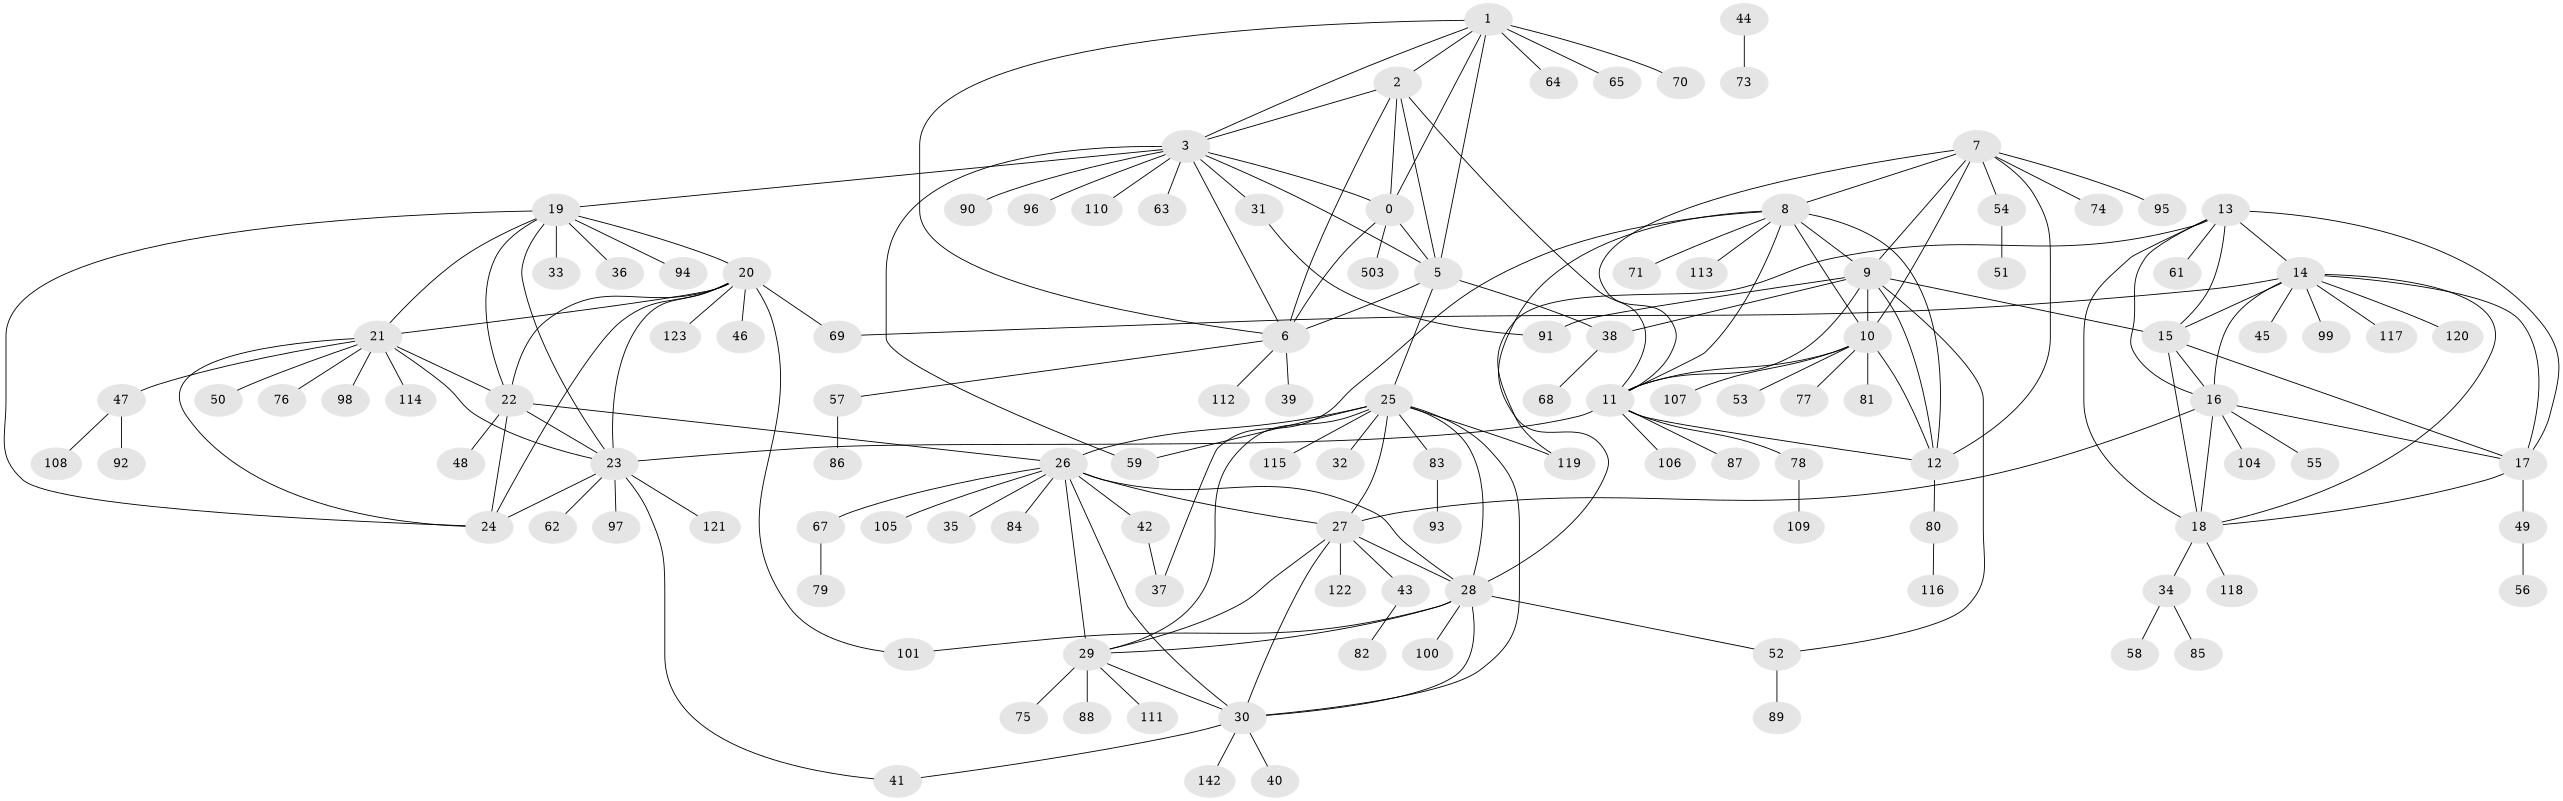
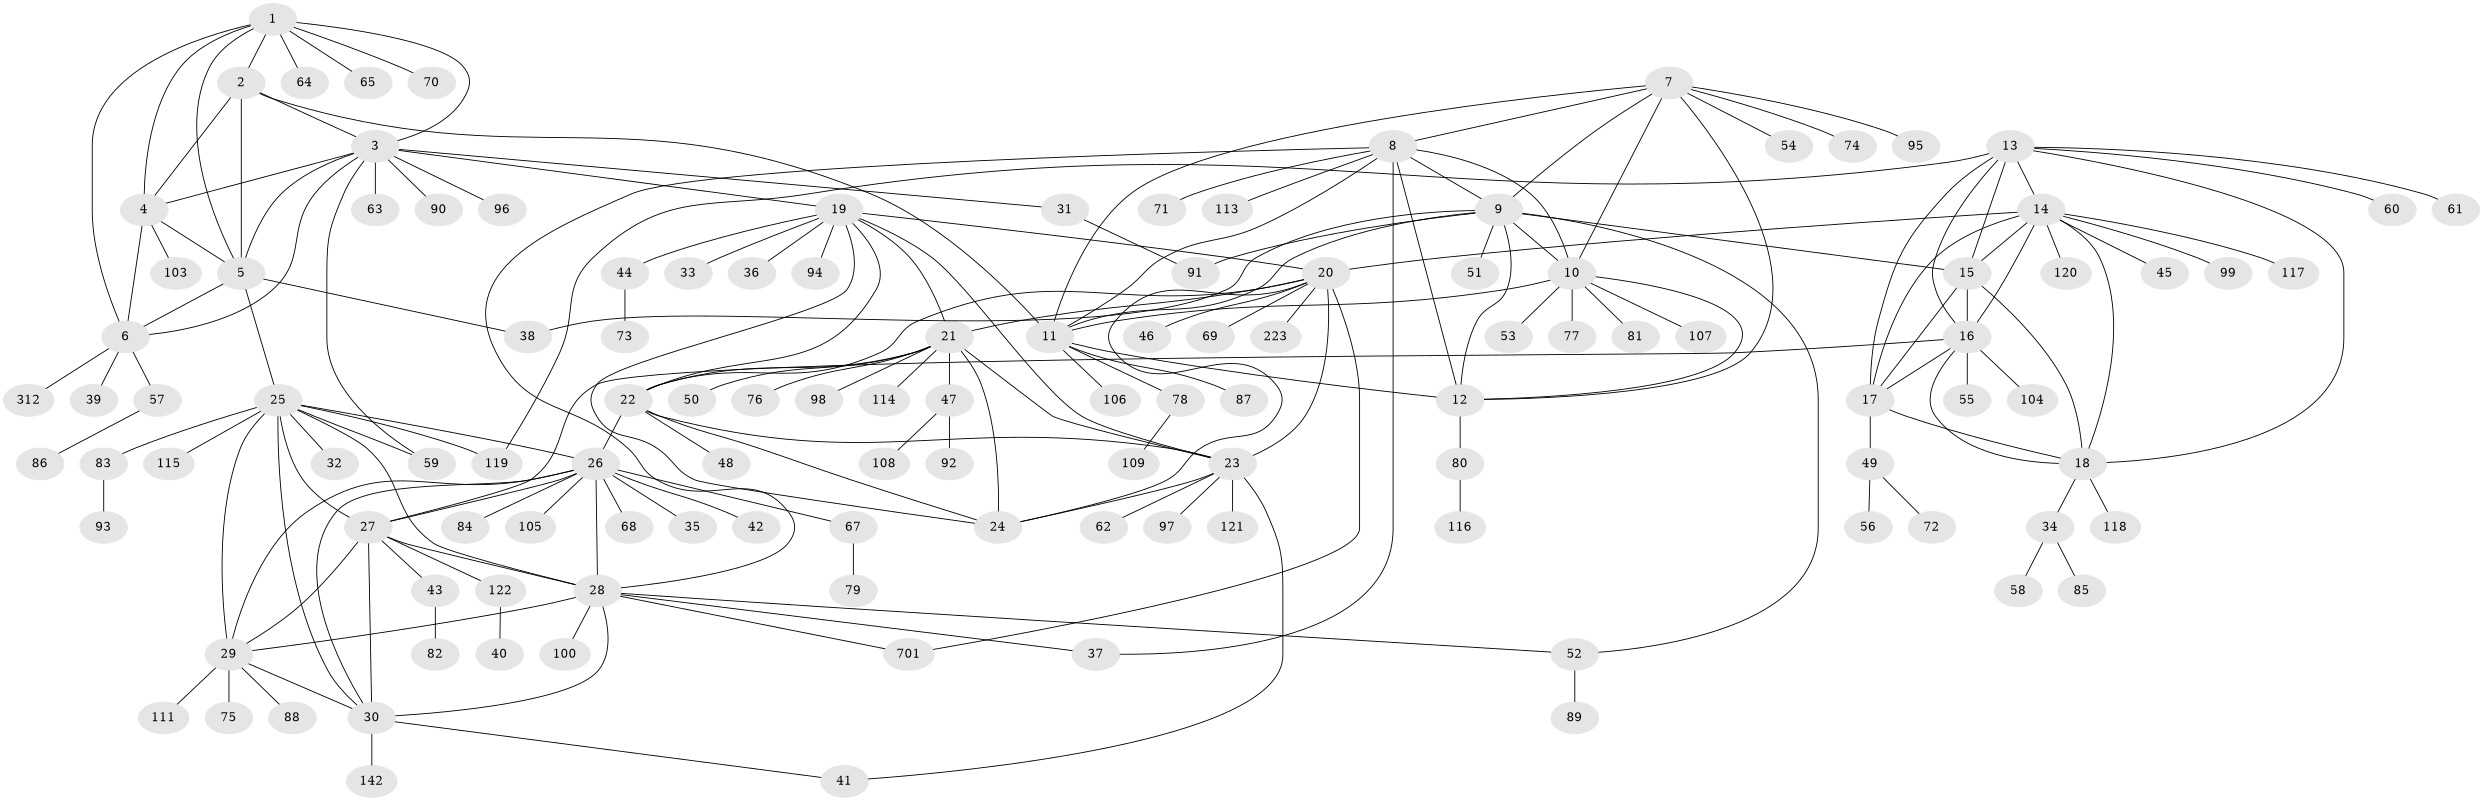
edge "2" -- "6": removed
node "110": removed
node "0": label "0" -> "4"
node "60": added
edge "19" -- "44": added
edge "54" -- "51": now "9" -- "51"
node "503": label "503" -> "103"
edge "14" -- "69": now "14" -- "20"
node "123": label "123" -> "223"
edge "38" -- "68": now "26" -- "68"
node "112": label "112" -> "312"
edge "11" -- "23": removed
node "72": added
edge "42" -- "37": now "28" -- "37"
node "101": label "101" -> "701"
edge "30" -- "40": now "122" -- "40"
